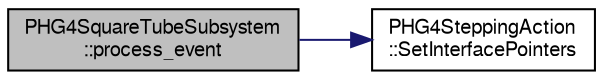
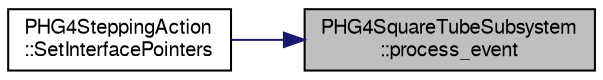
edge "PHG4SquareTubeSubsystem ::process_event" -> "PHG4SteppingAction ::SetInterfacePointers": reversed
